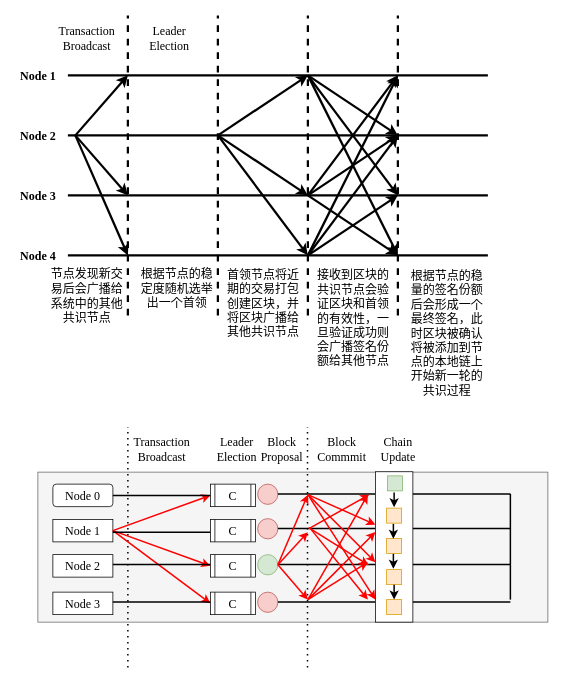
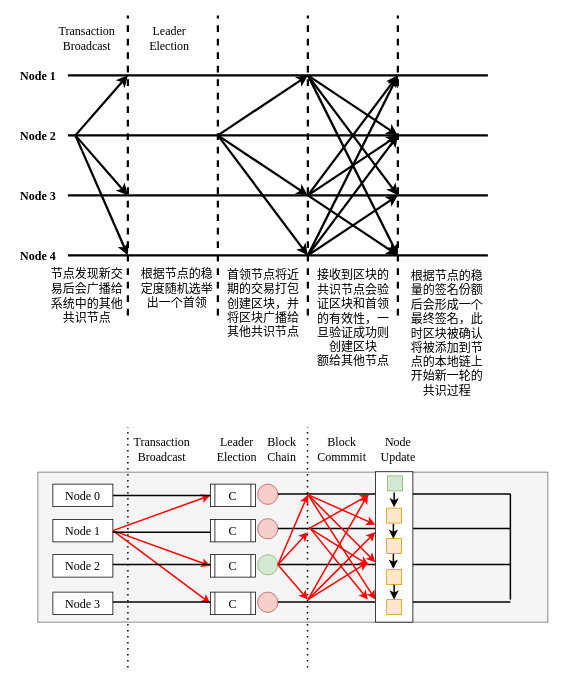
node "接收到区块的 共识节点会验 证区块和首领 的有效性，一 旦验证成功则 会广播签名份 额给其他节点": label "接收到区块的 共识节点会验 证区块和首领 的有效性，一 旦验证成功则 会广播签名份 额给其他节点" -> "接收到区块的 共识节点会验 证区块和首领 的有效性，一 旦验证成功则 创建区块 额给其他节点"
node "Block Proposal": label "Block Proposal" -> "Block Chain"
node "Chain Update": label "Chain Update" -> "Node Update"
node "Node 0": shape rounded rectangle -> rectangle
